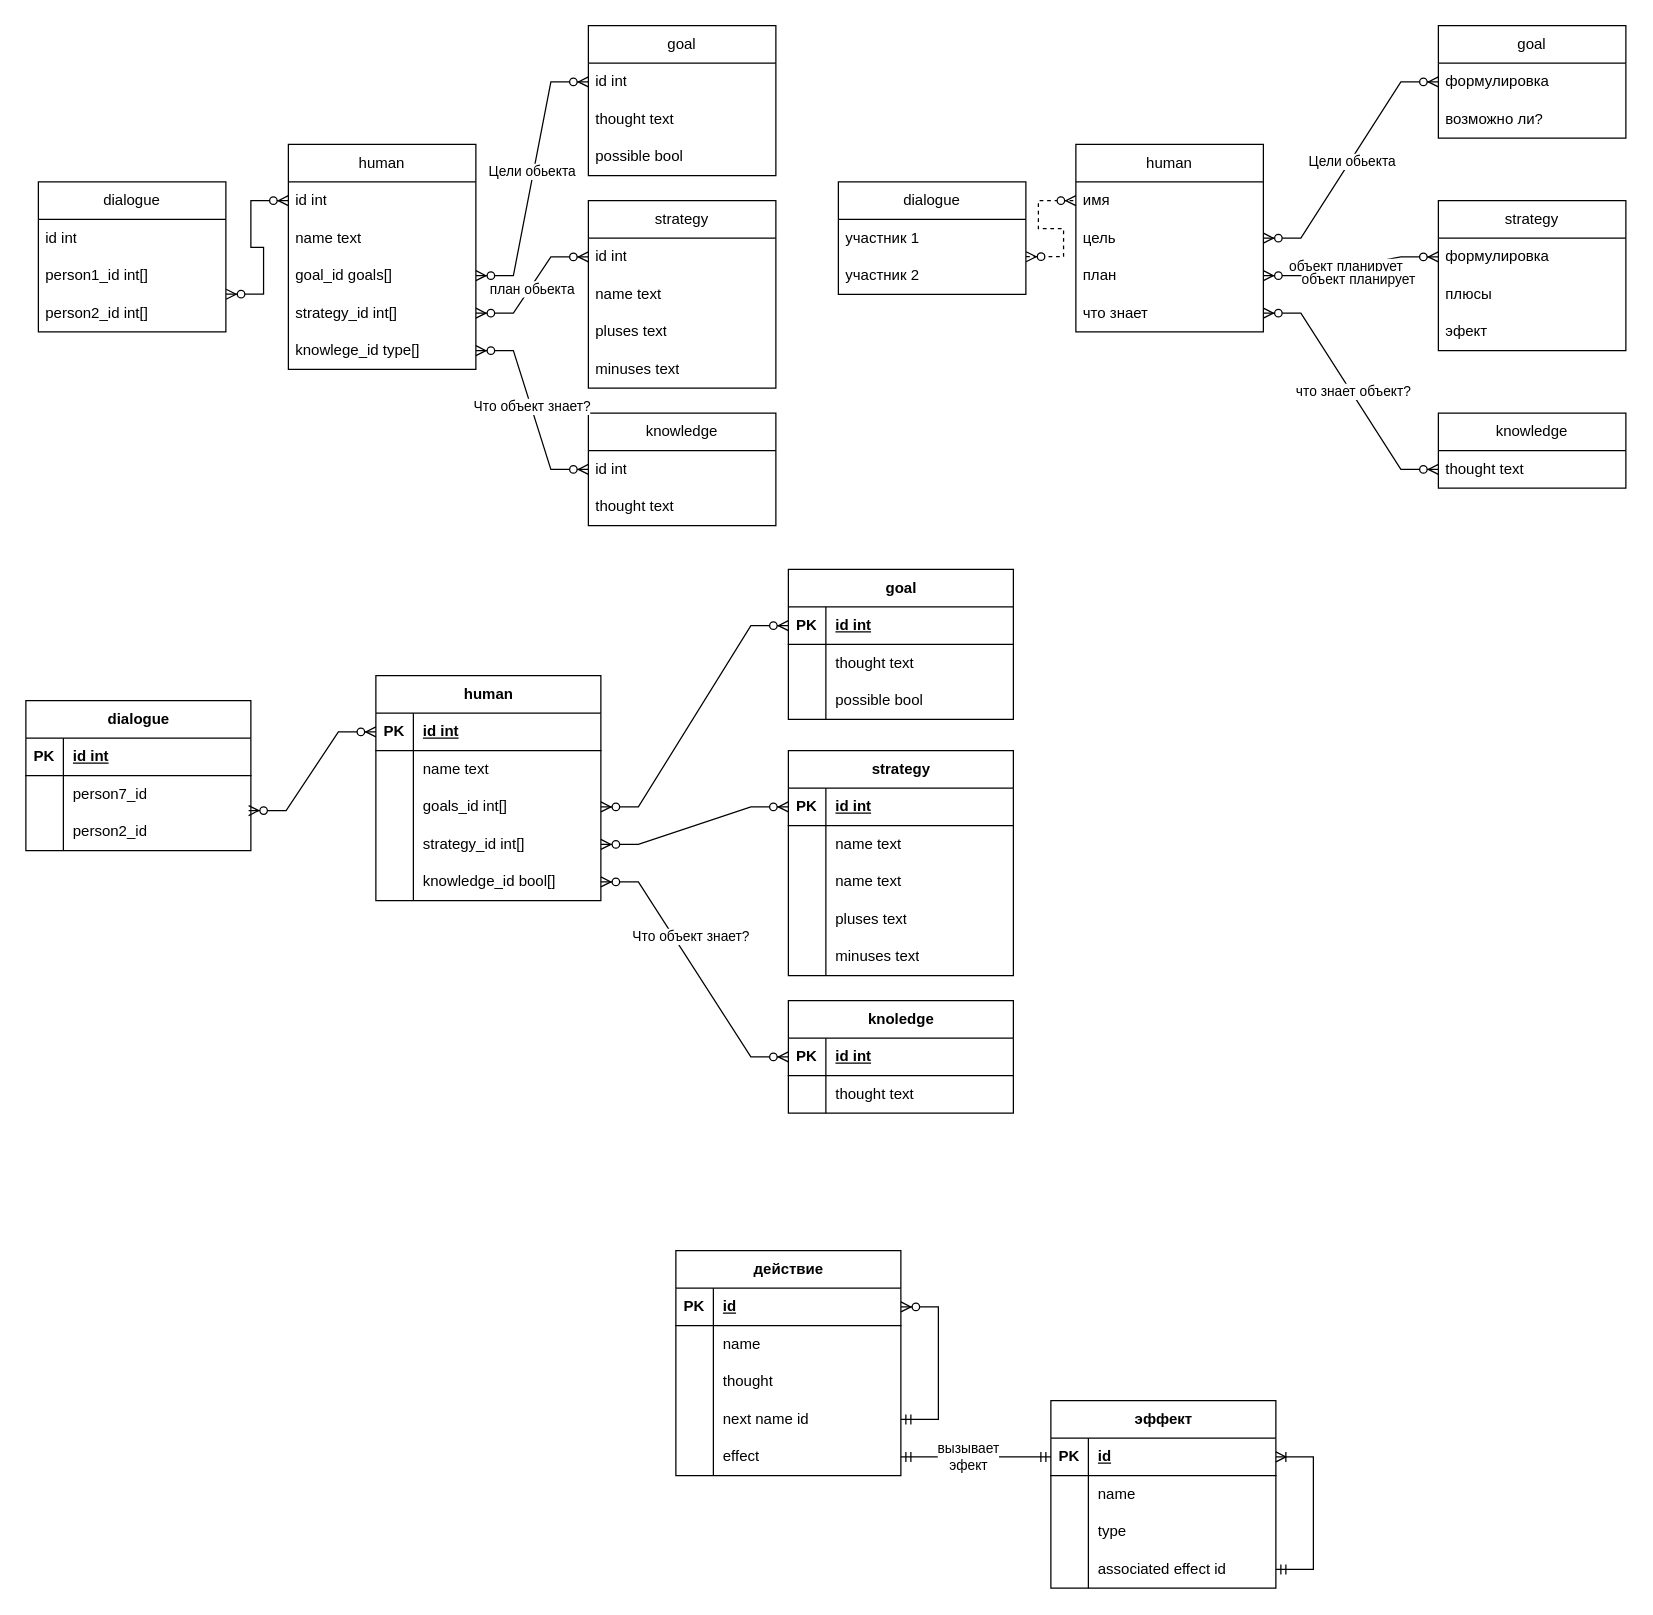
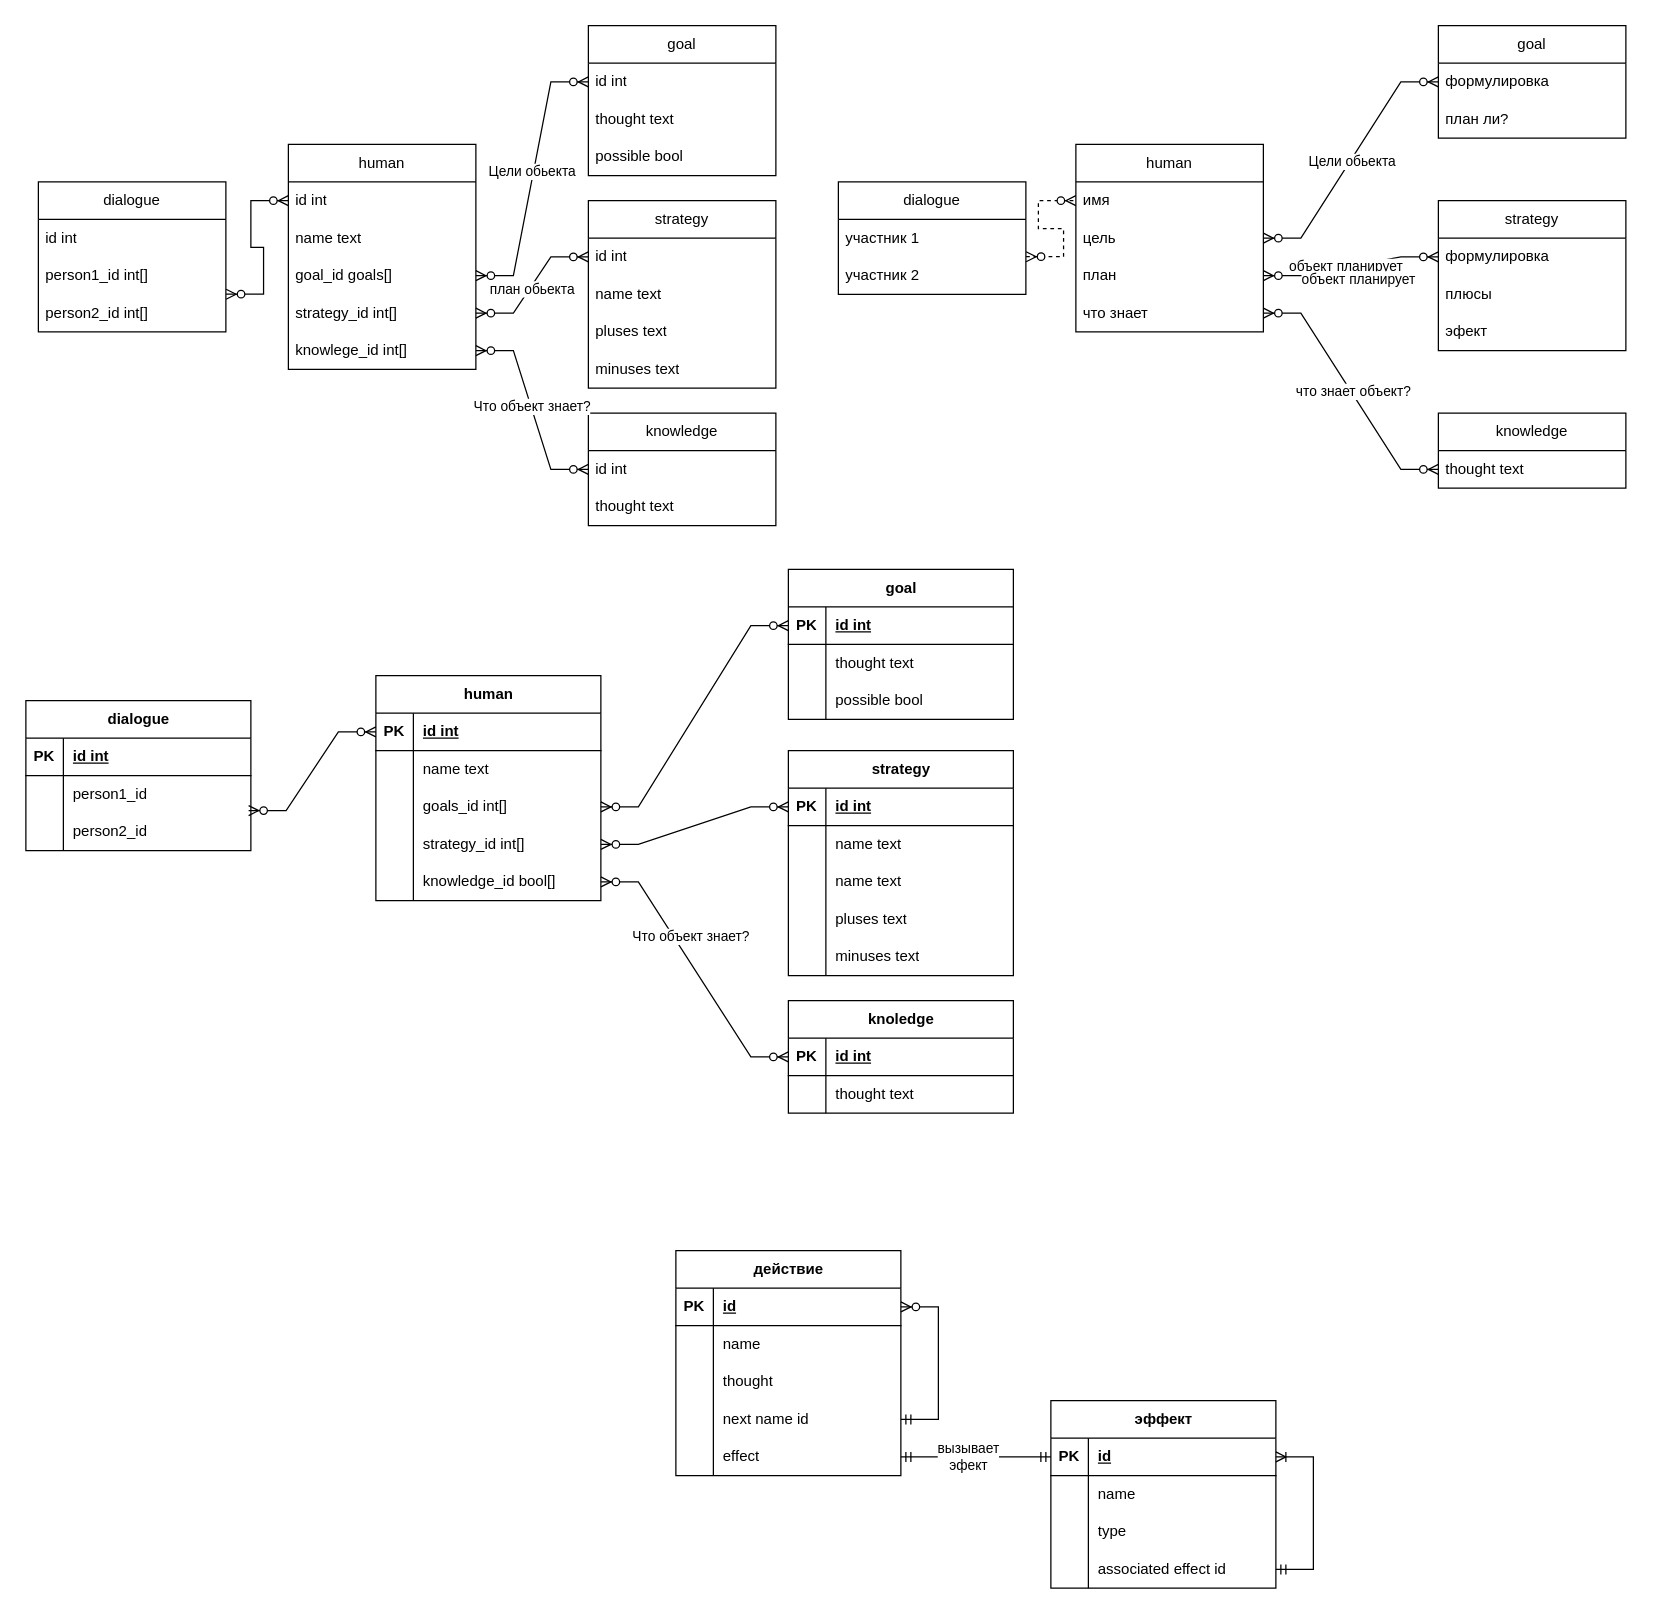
node "возможно ли?": label "возможно ли?" -> "план ли?"
node "knowlege_id type[]": label "knowlege_id type[]" -> "knowlege_id int[]"
node "person7_id": label "person7_id" -> "person1_id"
